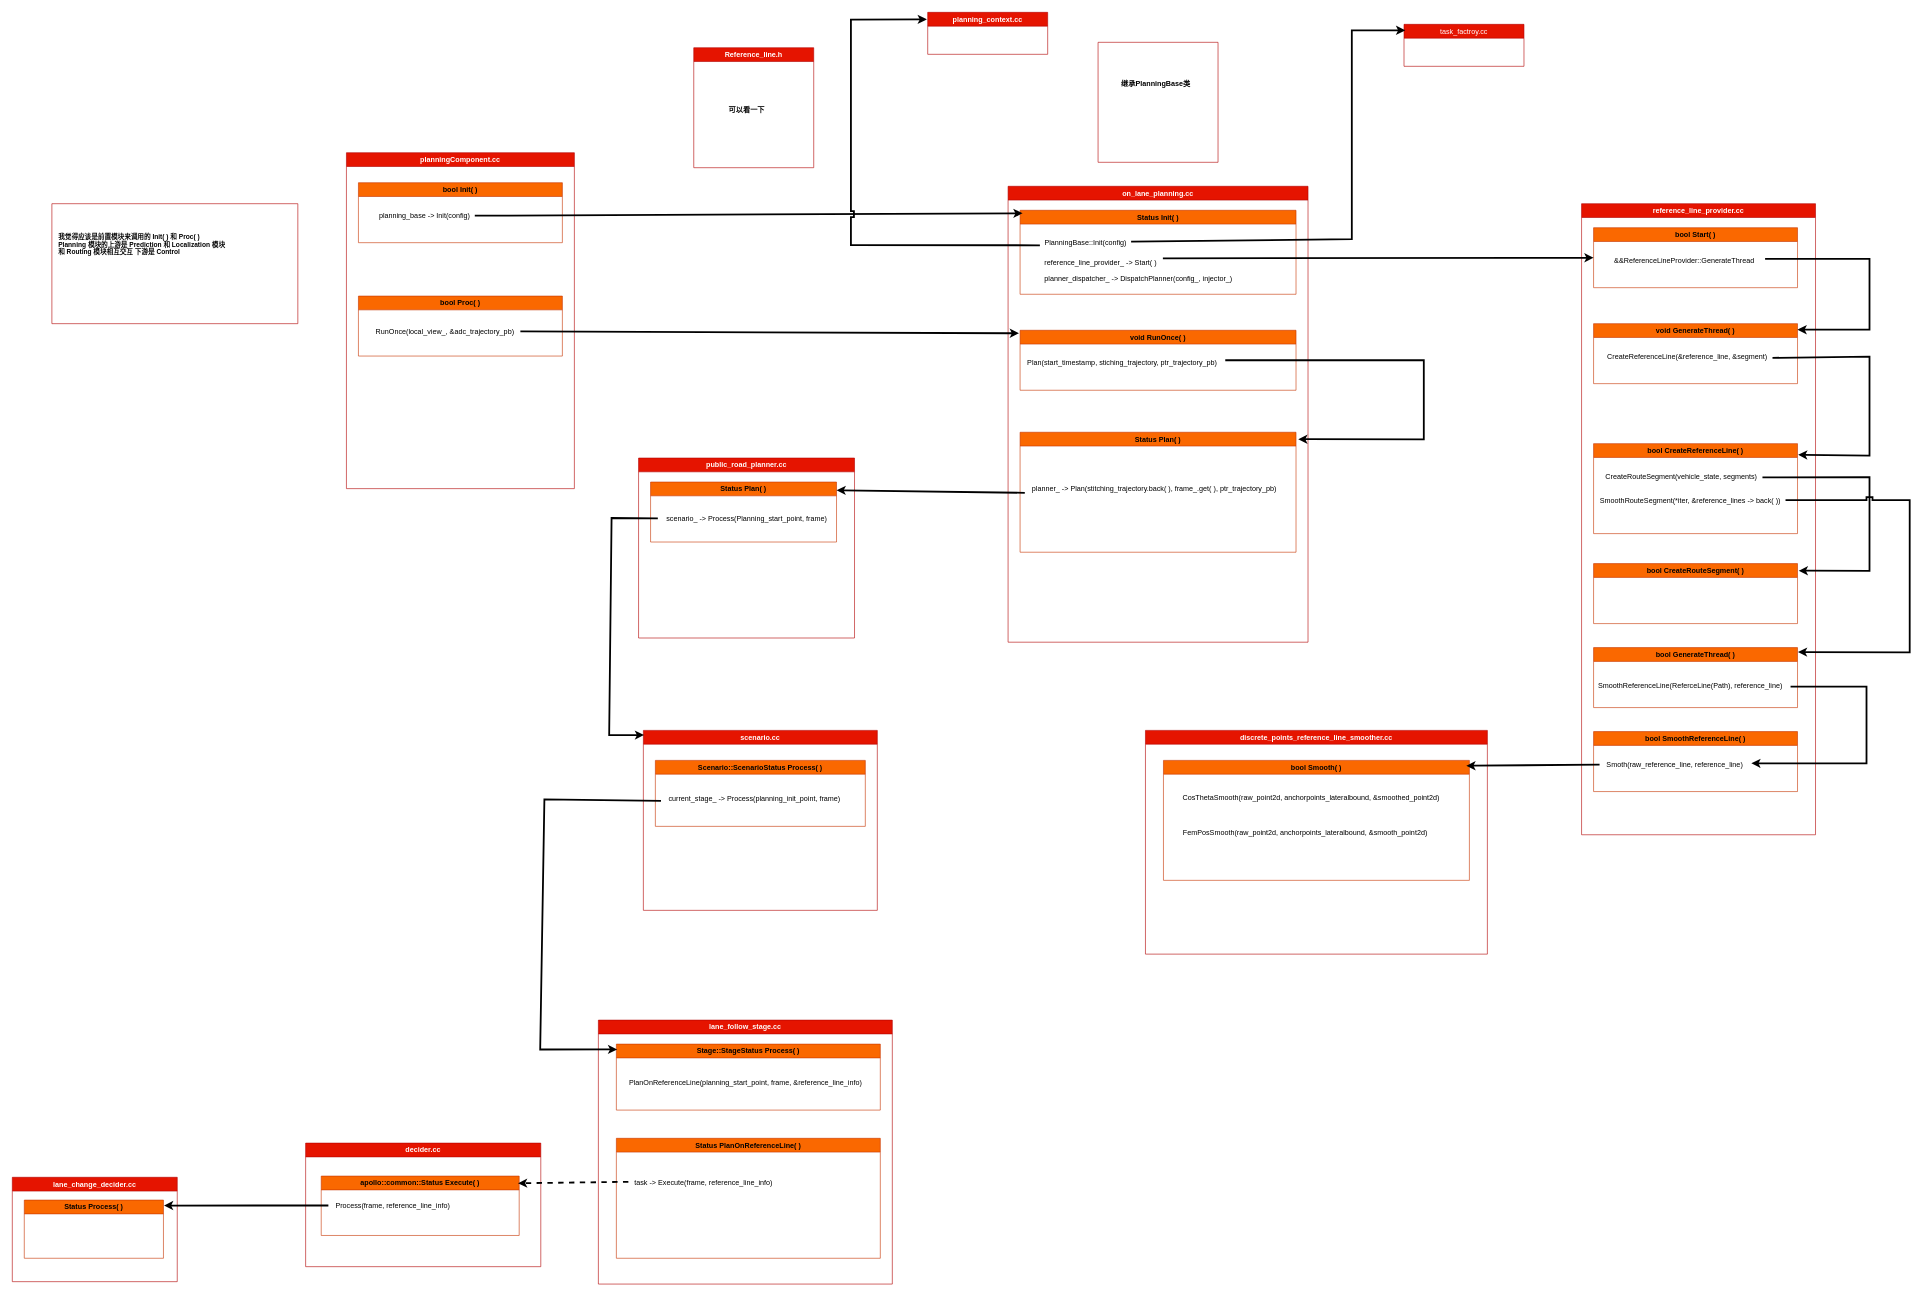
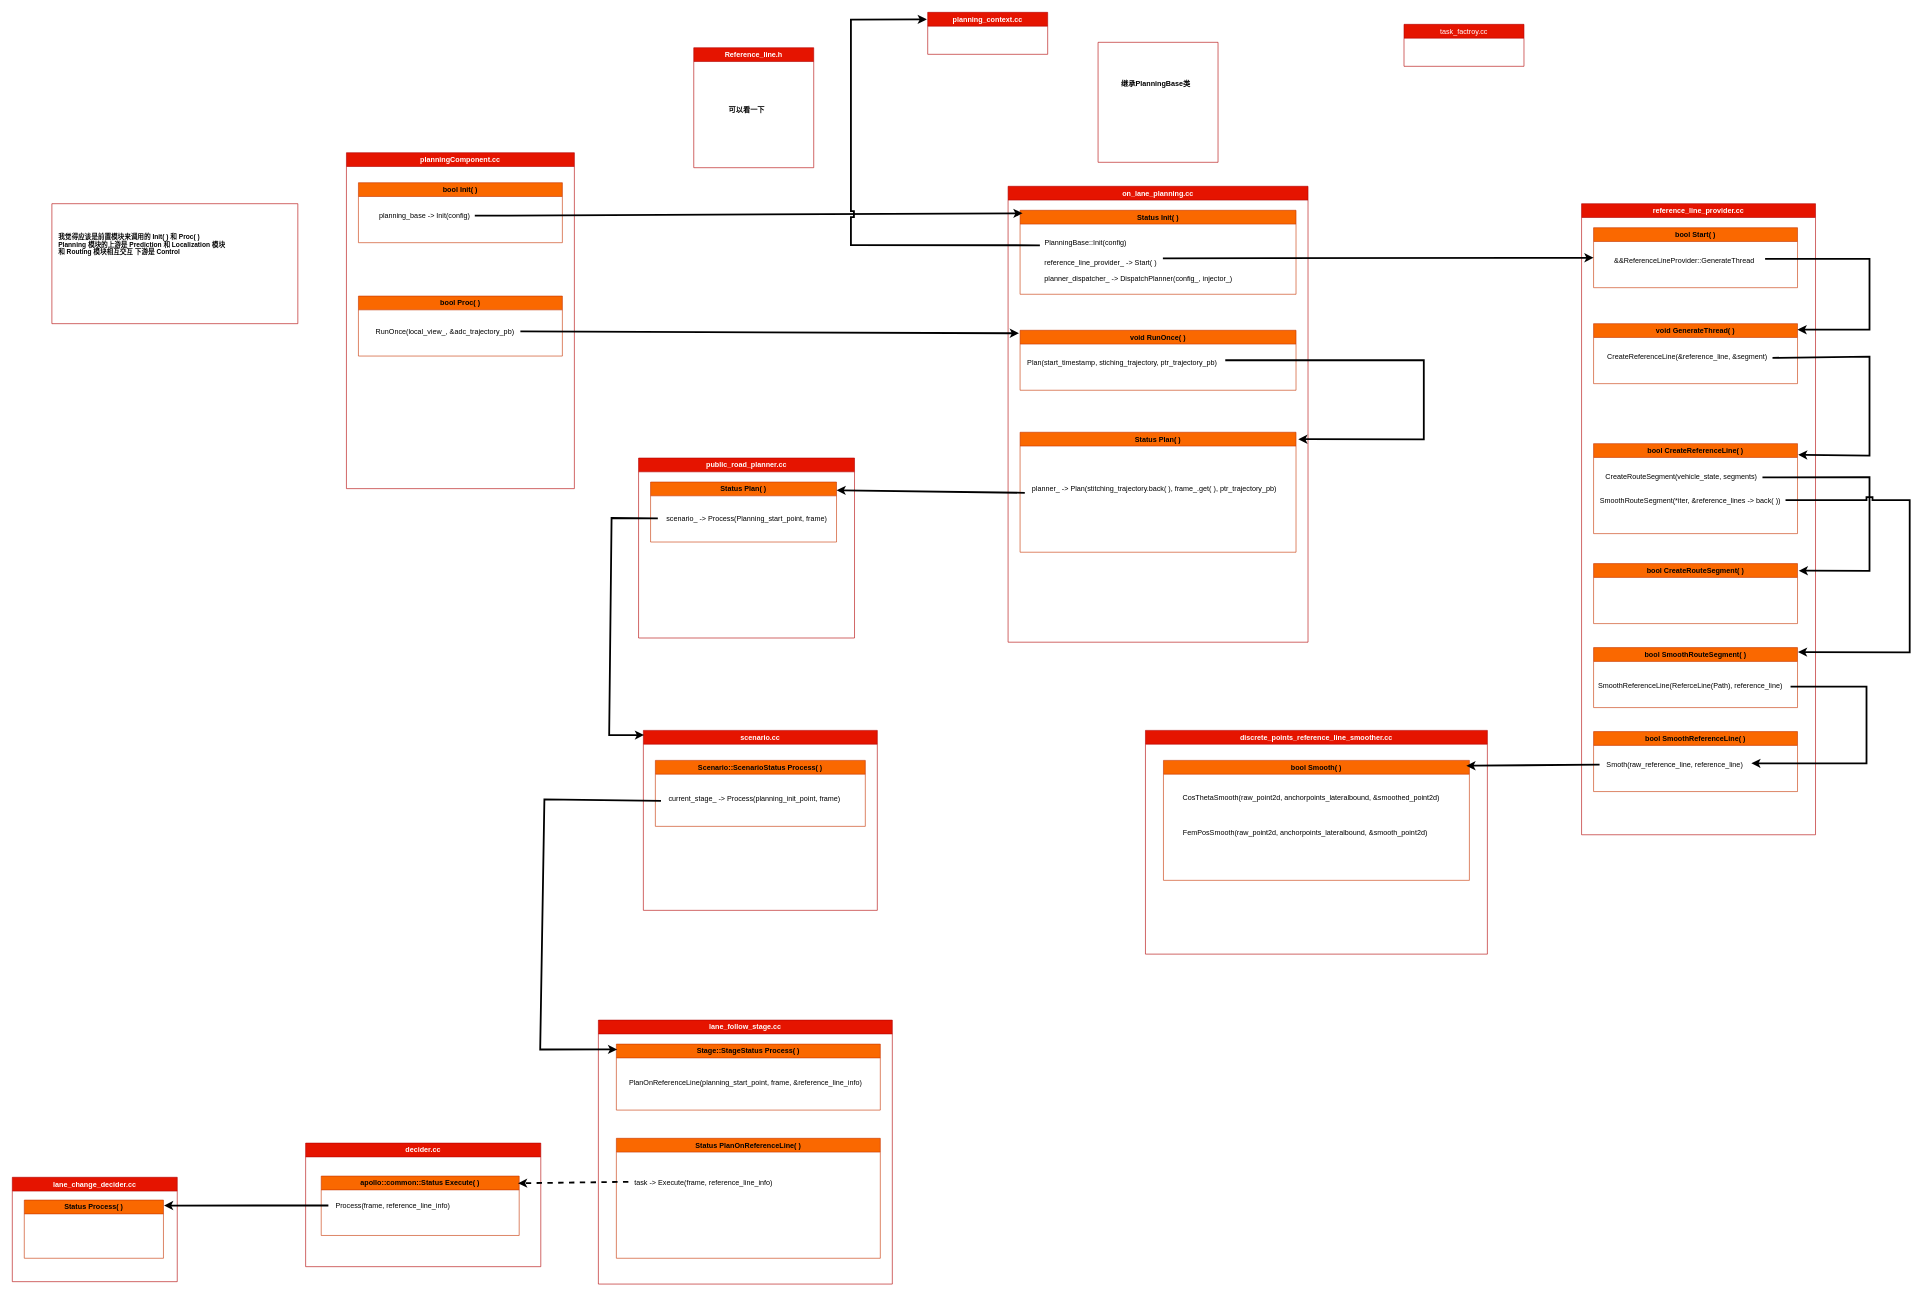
edge "PlanningBase::Init(config)" -> "task_factroy.cc": removed
node "bool GenerateThread( )": label "bool GenerateThread( )" -> "bool SmoothRouteSegment( )"
